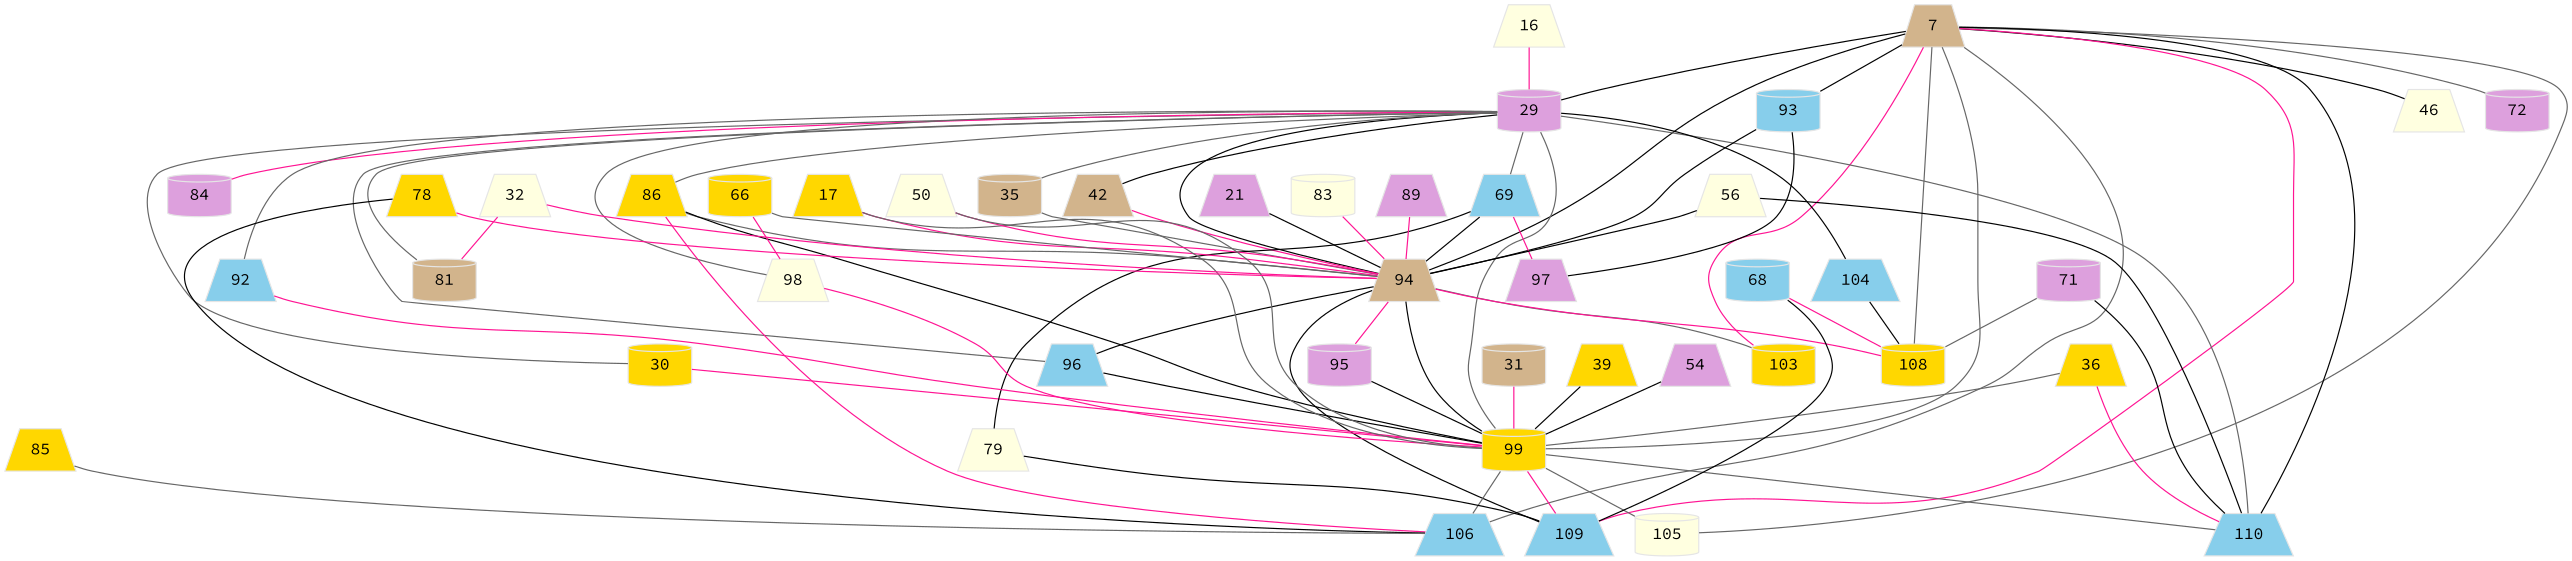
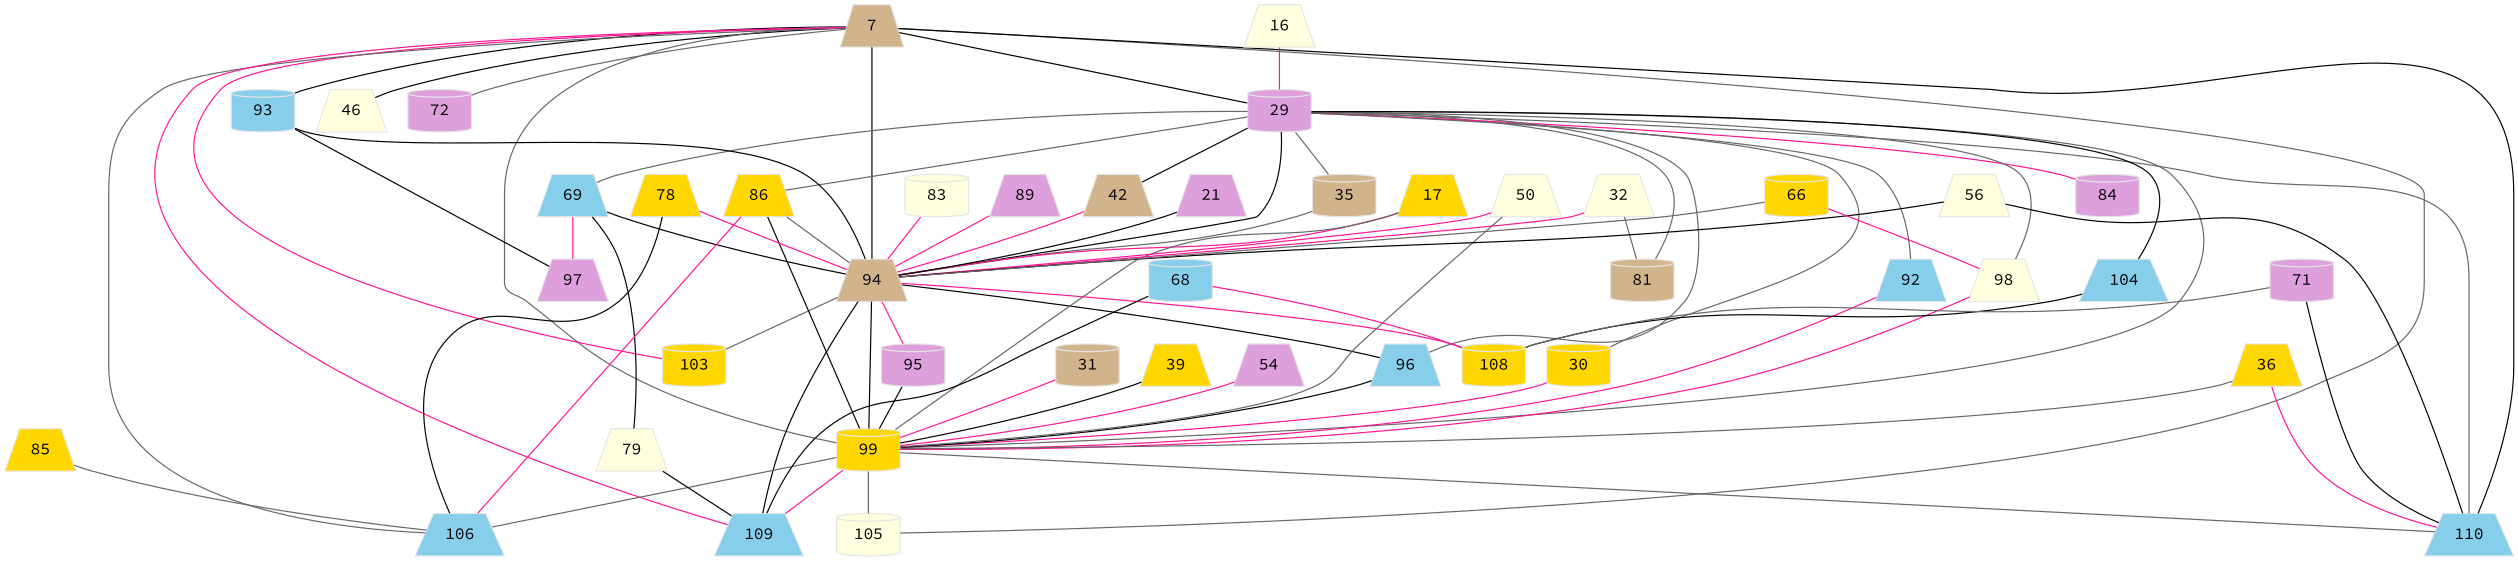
edge "7" -- "108": removed
edge "32" -- "81": color deeppink -> gray40
edge "54" -- "99": color black -> deeppink
